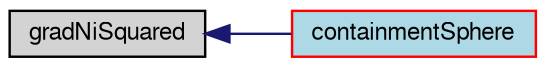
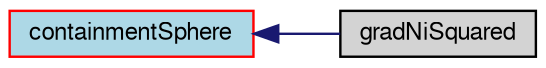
edge "containmentSphere" -> "gradNiSquared": reversed
